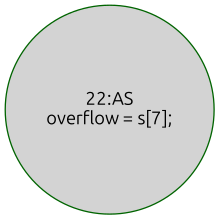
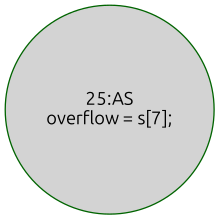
node "22:AS overflow = s[7];": label "22:AS overflow = s[7];" -> "25:AS overflow = s[7];"
